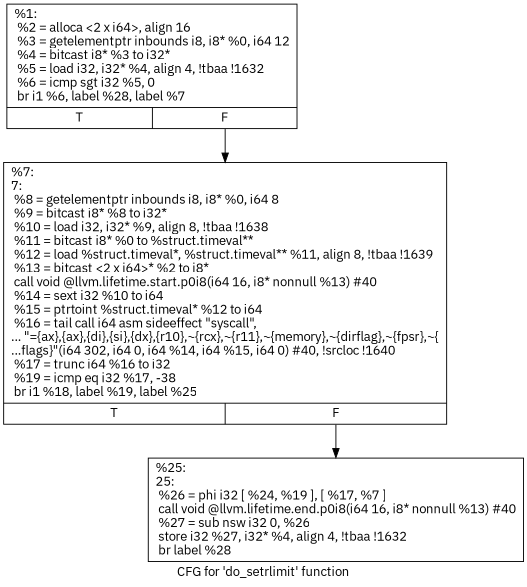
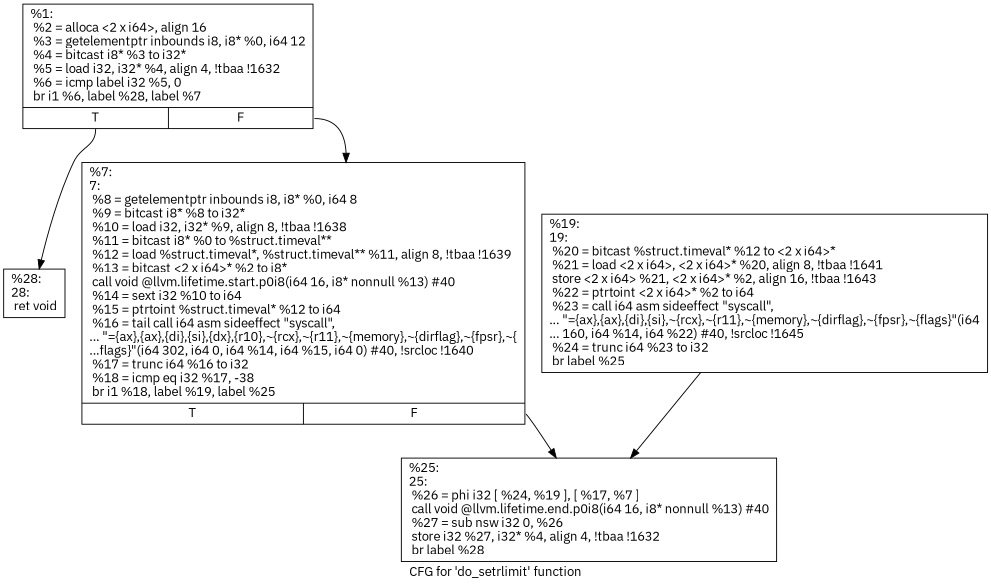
node "%1:": text "%6 = icmp sgt i32 %5, 0" -> "%6 = icmp label i32 %5, 0"
node "%28:": added
node "%19:": added
node "%7:": text "%19 = icmp eq i32 %17, -38" -> "%18 = icmp eq i32 %17, -38"
